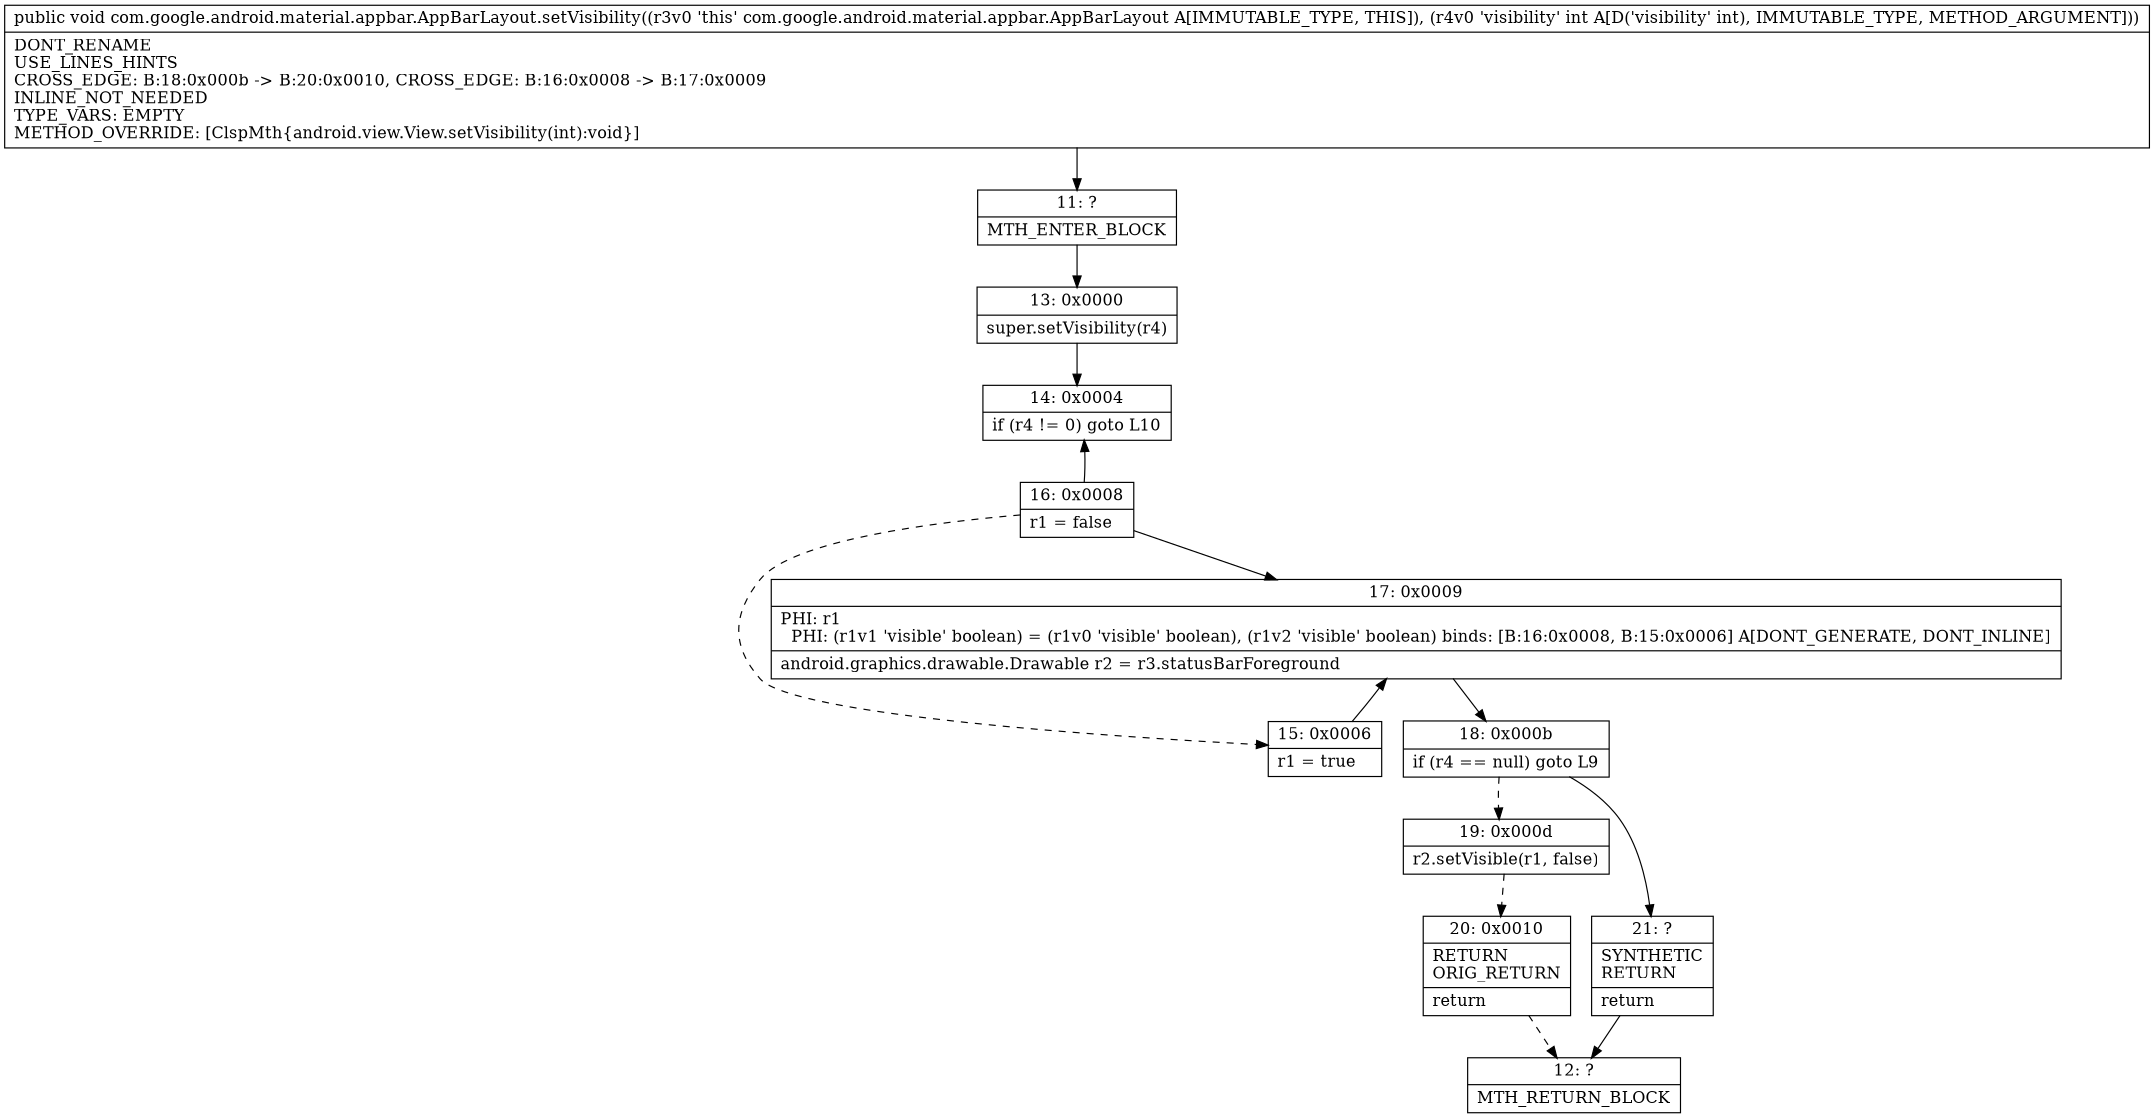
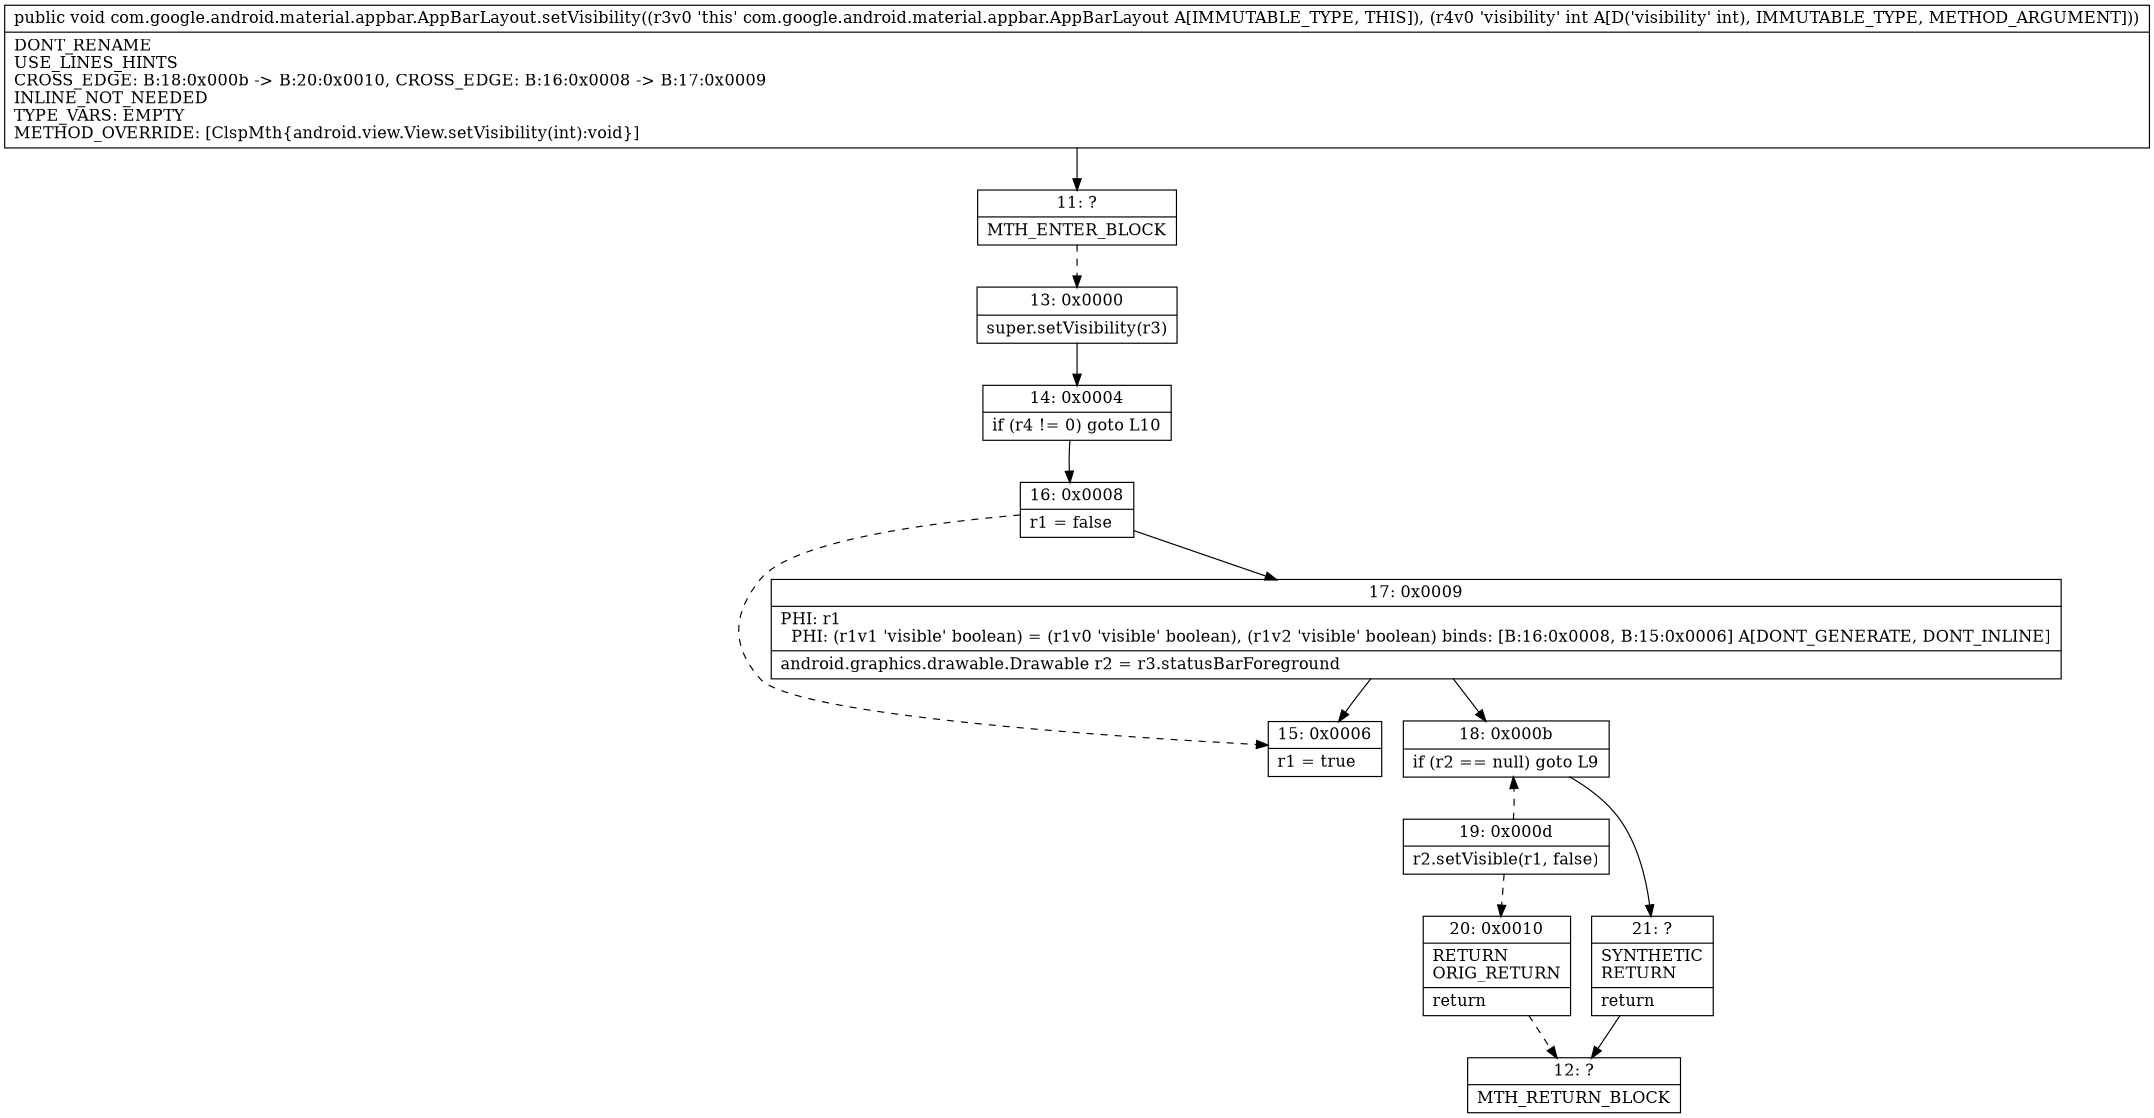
edge "11: ?" -> "13: 0x0000": style solid -> dashed
node "13: 0x0000": text "super.setVisibility(r4)" -> "super.setVisibility(r3)"
edge "16: 0x0008" -> "14: 0x0004": reversed
edge "15: 0x0006" -> "17: 0x0009": reversed
node "18: 0x000b": text "if (r4 == null) goto L9" -> "if (r2 == null) goto L9"
edge "18: 0x000b" -> "19: 0x000d": reversed
